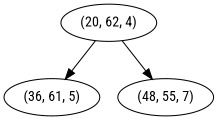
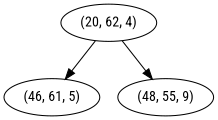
node "(36, 61, 5)": label "(36, 61, 5)" -> "(46, 61, 5)"
node "(48, 55, 7)": label "(48, 55, 7)" -> "(48, 55, 9)"
